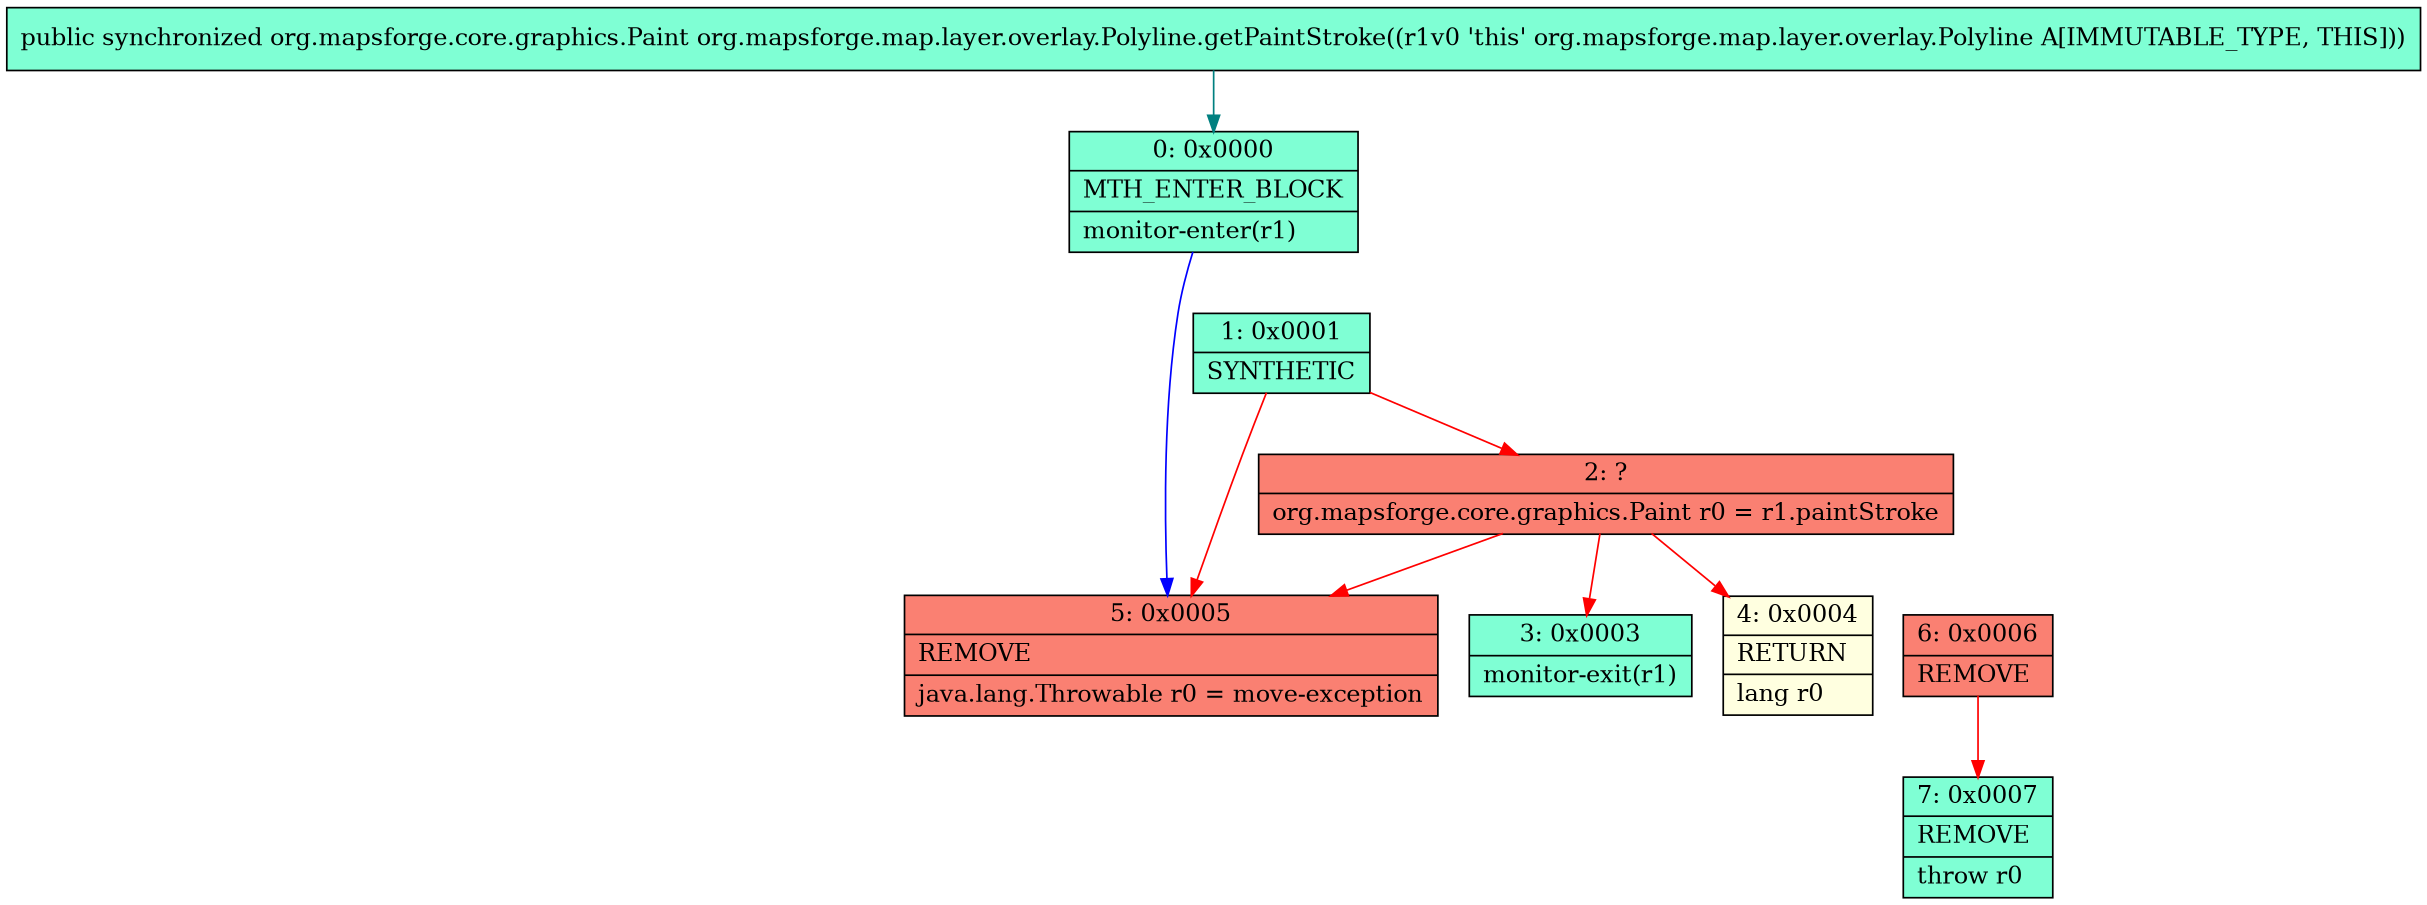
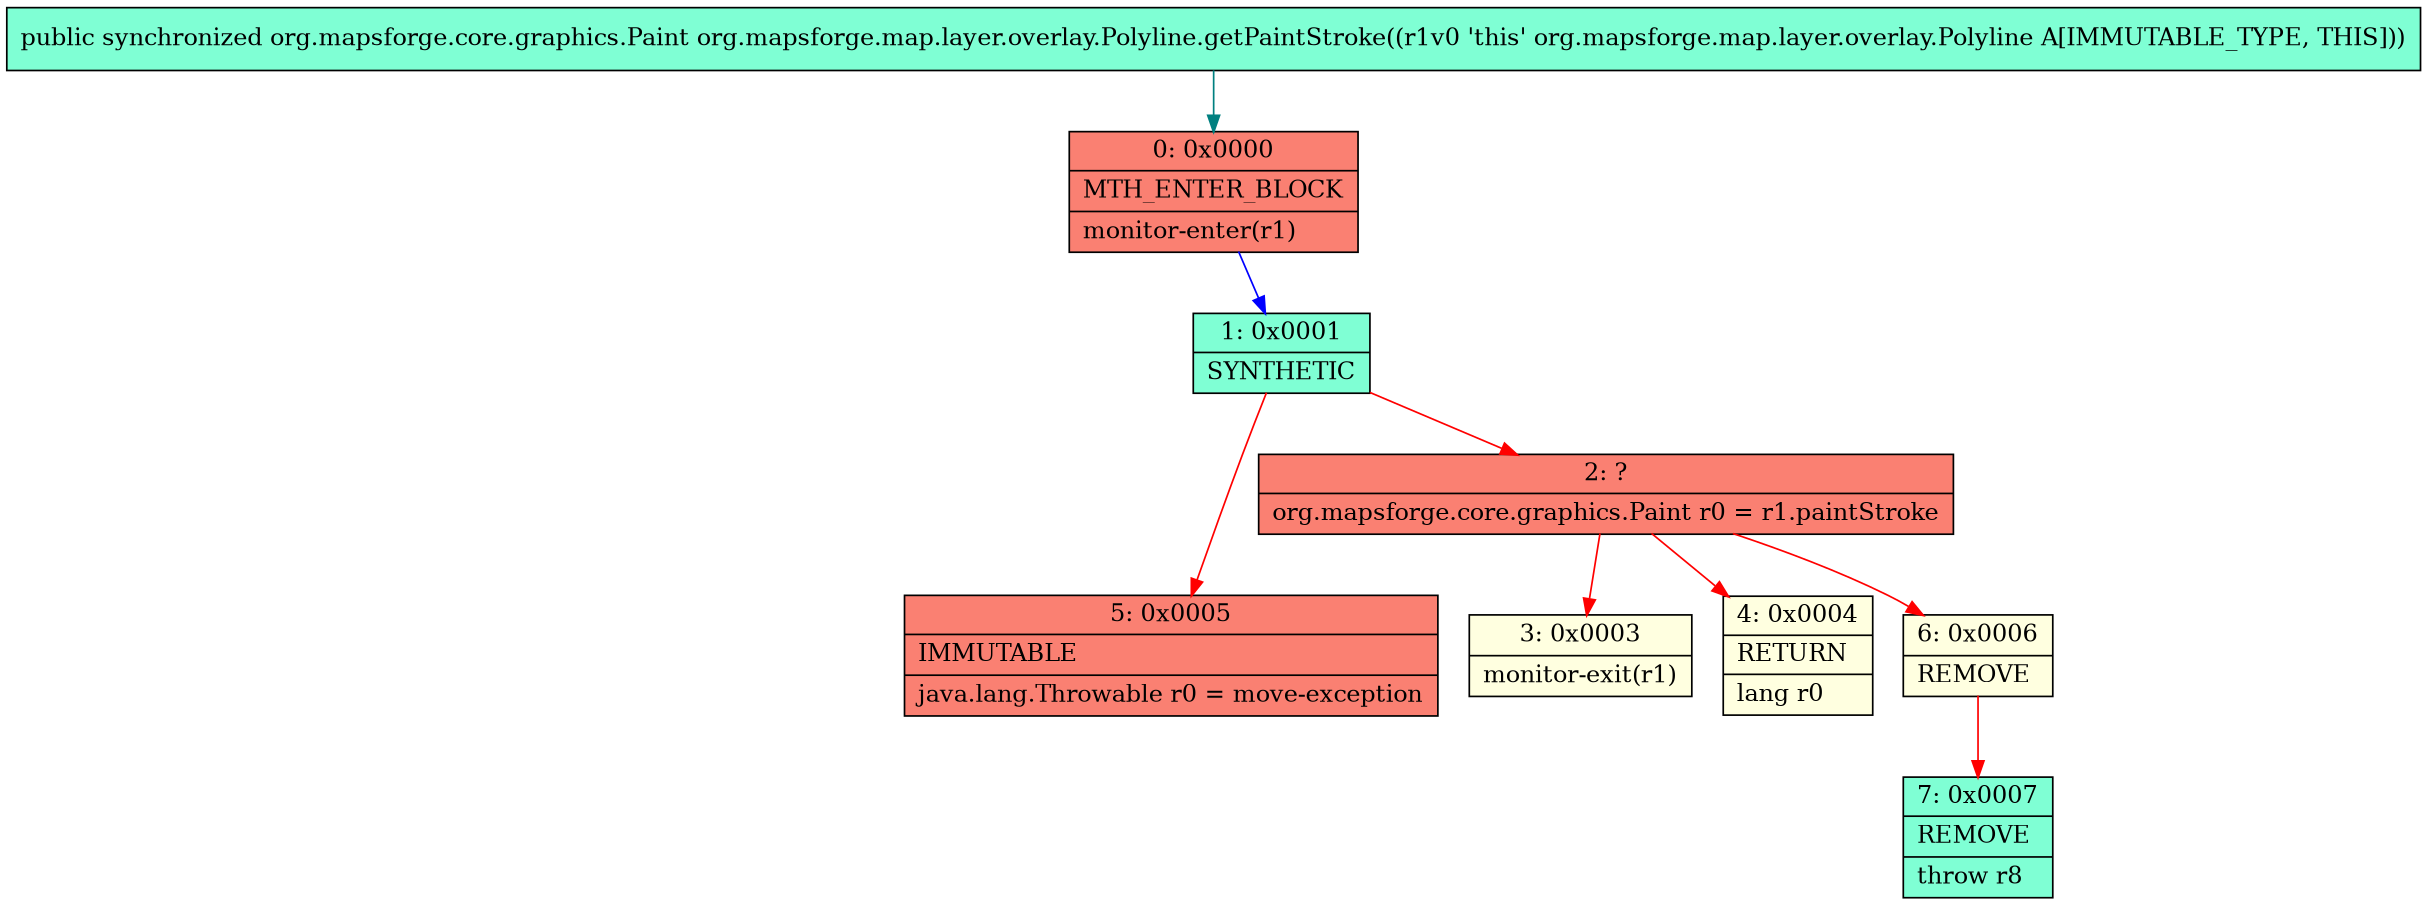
node "0: 0x0000": fillcolor aquamarine -> salmon
edge "0: 0x0000" -> "5: 0x0005": now "0: 0x0000" -> "1: 0x0001"
edge "2: ?" -> "5: 0x0005": now "2: ?" -> "6: 0x0006"
node "5: 0x0005": text "REMOVE" -> "IMMUTABLE"
node "3: 0x0003": fillcolor aquamarine -> lightyellow
node "6: 0x0006": fillcolor salmon -> lightyellow
node "7: 0x0007": text "throw r0" -> "throw r8"
